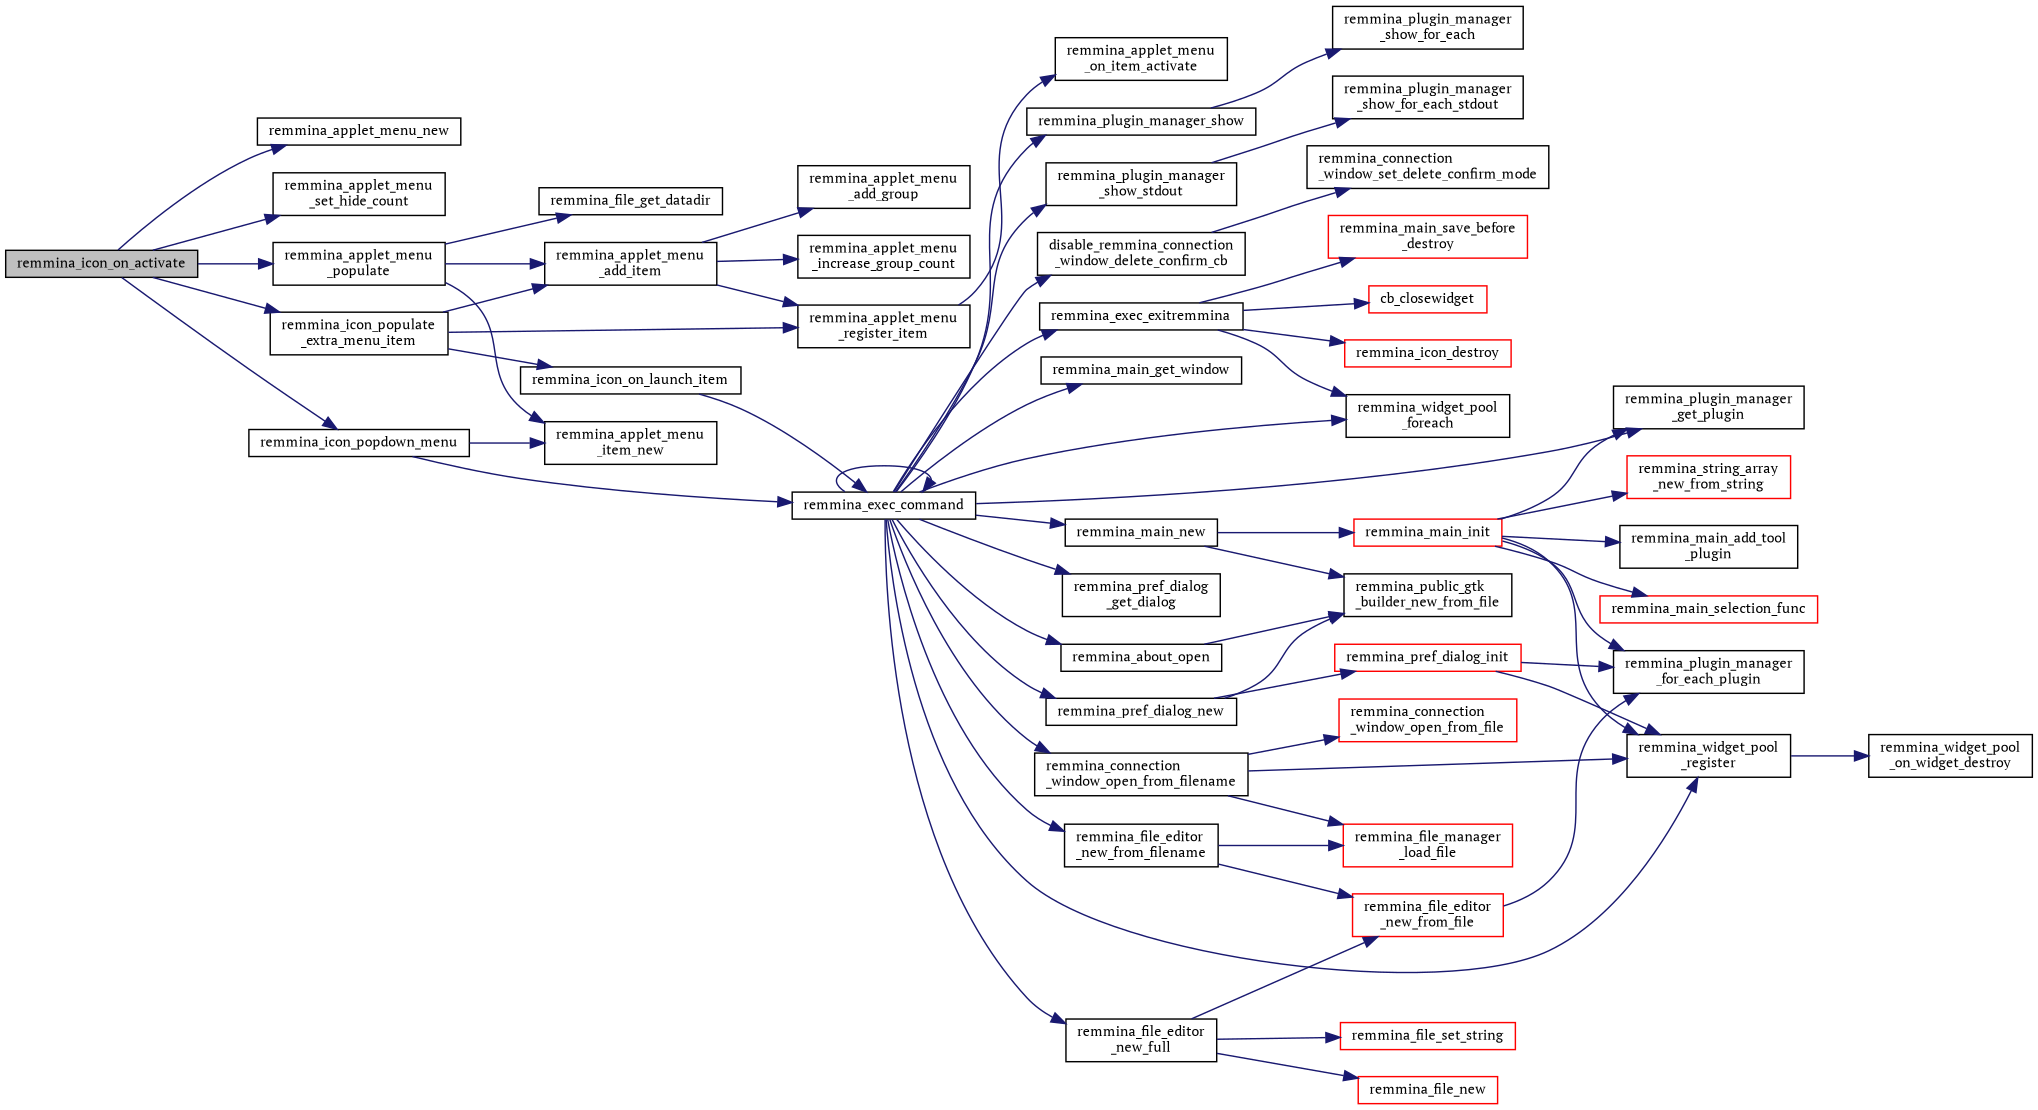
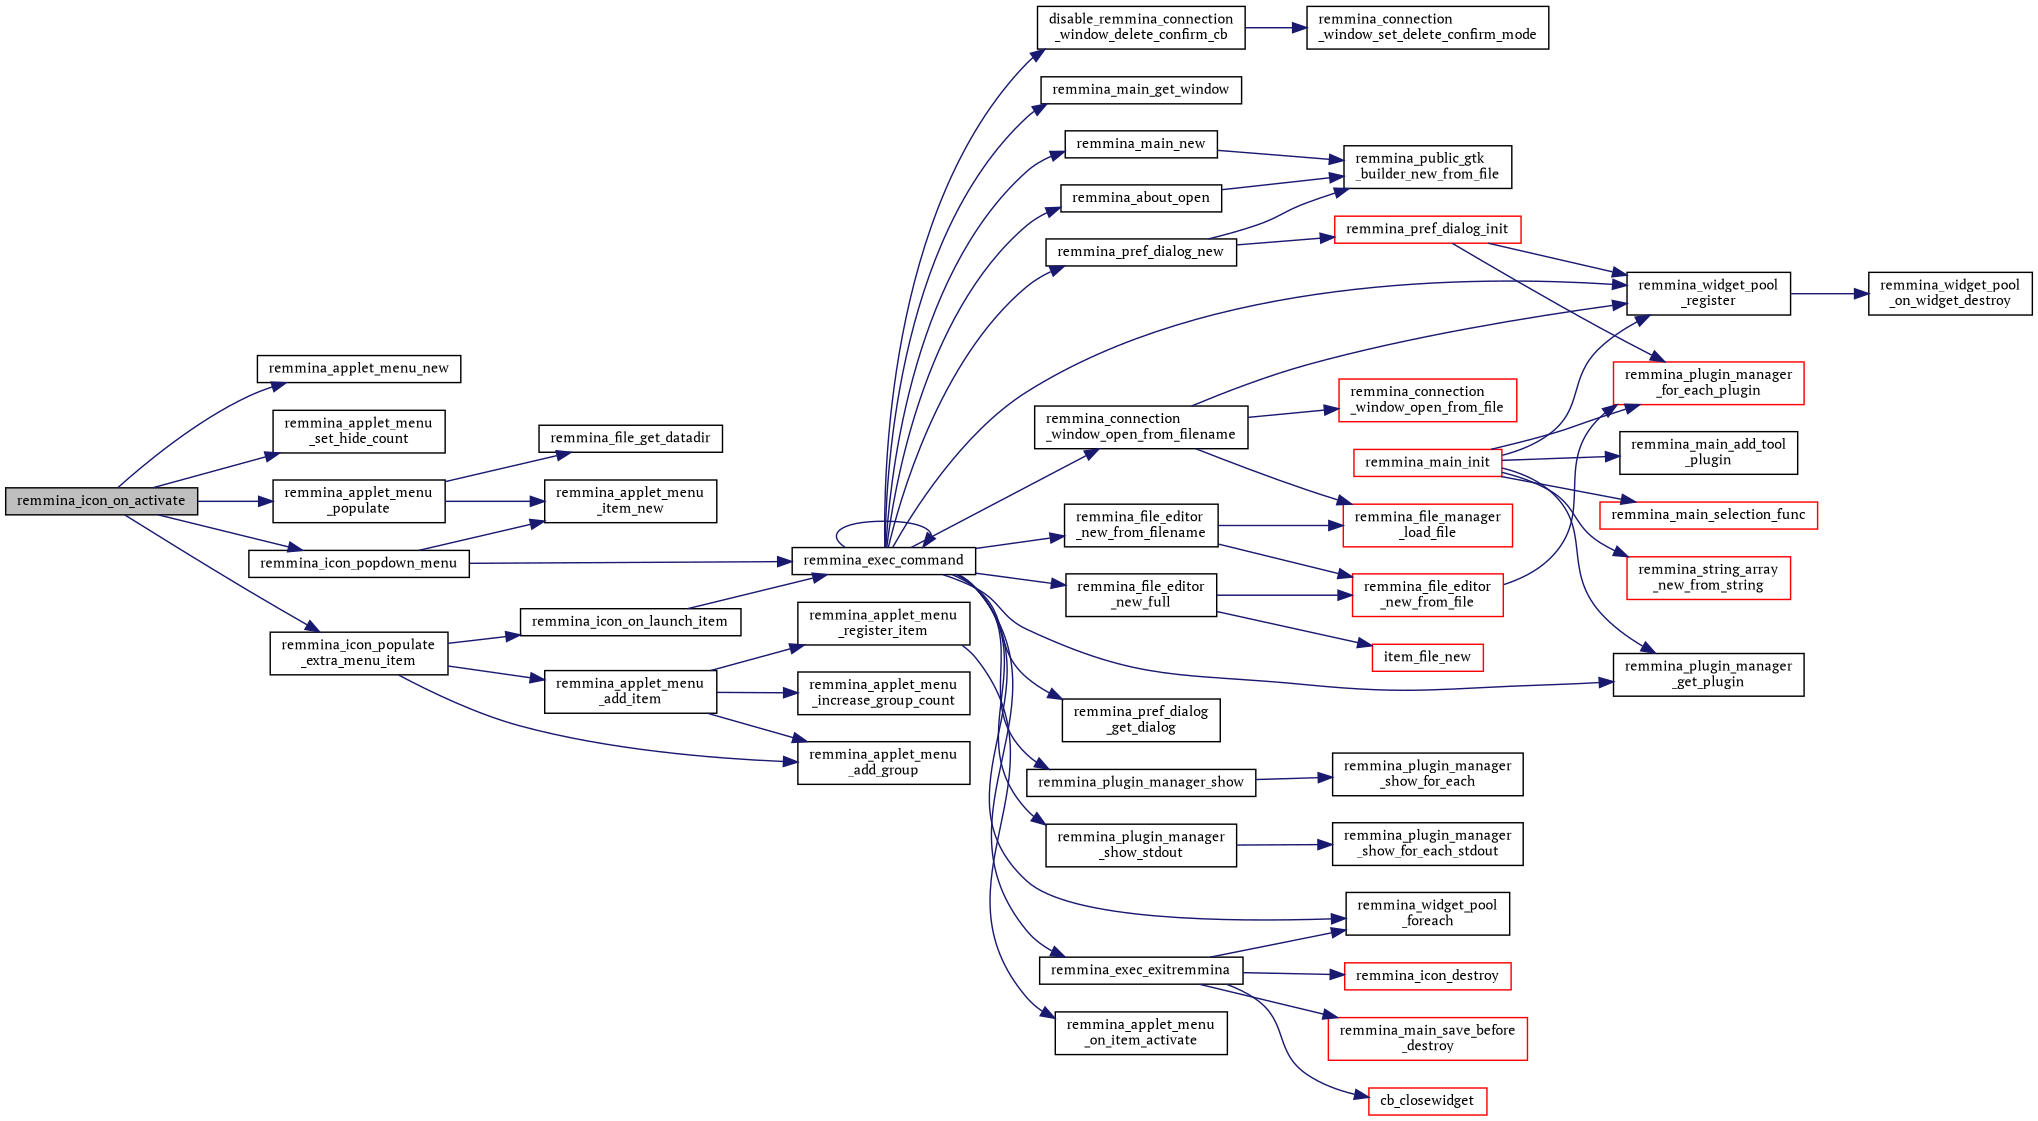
edge "remmina_applet_menu _populate" -> "remmina_applet_menu _add_item": removed
edge "remmina_icon_populate _extra_menu_item" -> "remmina_applet_menu _register_item": now "remmina_icon_populate _extra_menu_item" -> "remmina_applet_menu _add_group"
edge "remmina_main_new" -> "remmina_main_init": removed
node "remmina_plugin_manager _for_each_plugin": color black -> red
node "remmina_file_set_string": removed
node "remmina_file_new": label "remmina_file_new" -> "item_file_new"
